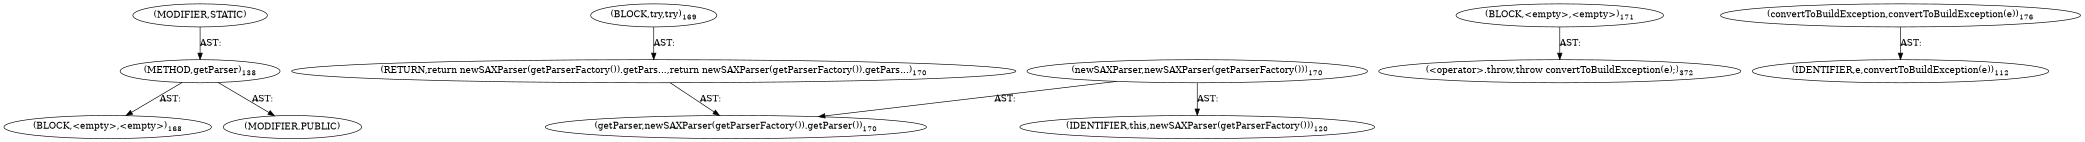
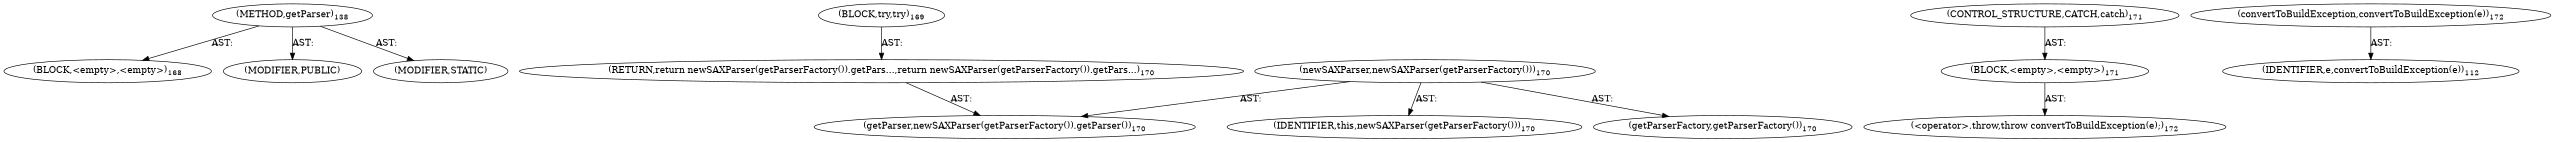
node "(convertToBuildException,convertToBuildException(e))": text "176" -> "172"
node "(CONTROL_STRUCTURE,CATCH,catch)": added
edge "(MODIFIER,STATIC)" -> "(METHOD,getParser)": reversed
node "(<operator>.throw,throw convertToBuildException(e);)": text "372" -> "172"
node "(IDENTIFIER,this,newSAXParser(getParserFactory()))": text "120" -> "170"
node "(getParserFactory,getParserFactory())": added
